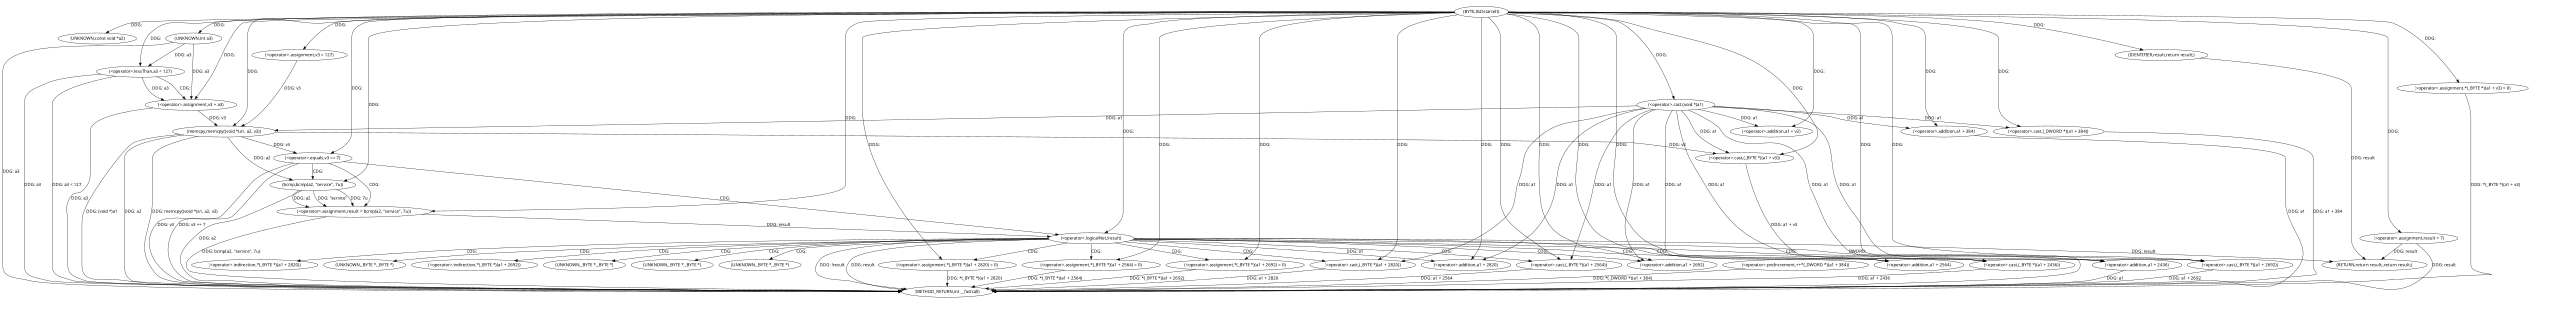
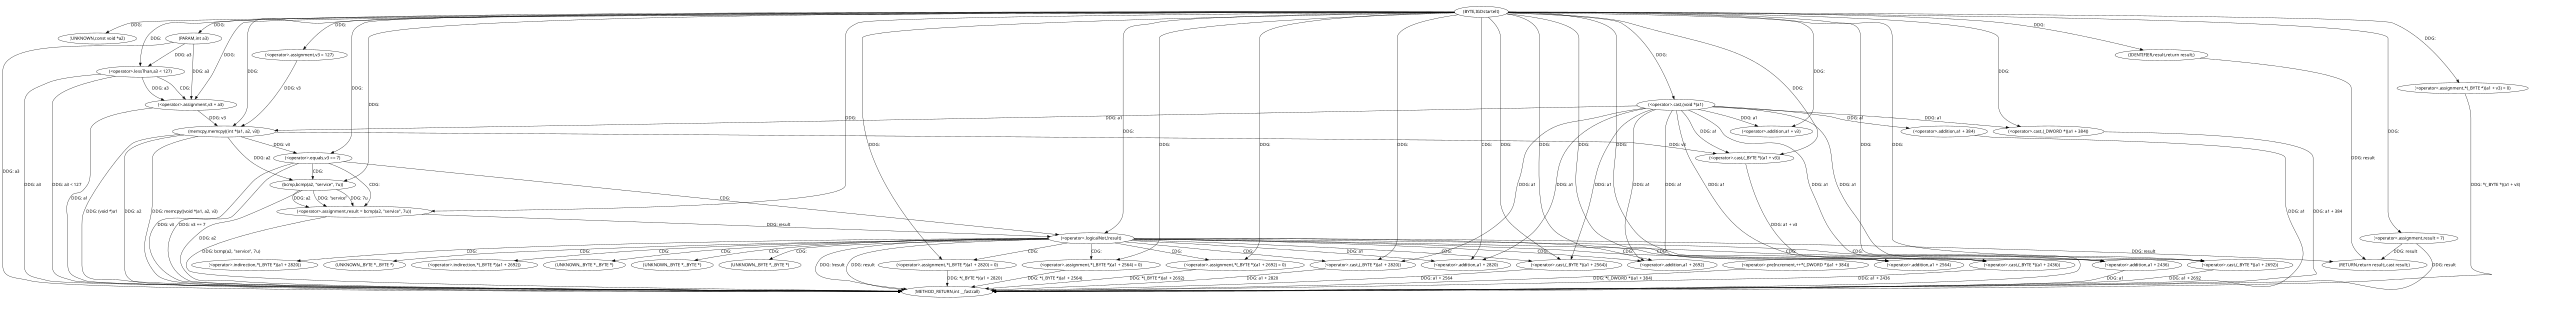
edge "(BYTE,IGDstartelt)" -> "(<operator>.addition,a1 + 384)": removed, label "DDG:"
node "(UNKNOWN,int a3)": label "(UNKNOWN,int a3)" -> "(PARAM,int a3)"
node "(memcpy,memcpy((void *)a1, a2, v3))": label "(memcpy,memcpy((void *)a1, a2, v3))" -> "(memcpy,memcpy((int *)a1, a2, v3))"
edge "(BYTE,IGDstartelt)" -> "(<operator>.addition,a1 + 2820)": label "DDG: " -> "CDG: "
edge "(<operator>.assignment,v3 = a3)" -> "(METHOD_RETURN,int __fastcall)": label "DDG: a3" -> "DDG: a1"
edge "(<operator>.logicalNot,!result)" -> "(<operator>.cast,(_BYTE *)(a1 + 2692))": label "DWORD: " -> "CDG: "
node "(RETURN,return result;,return result;)": label "(RETURN,return result;,return result;)" -> "(RETURN,return result;,cast result;)"
